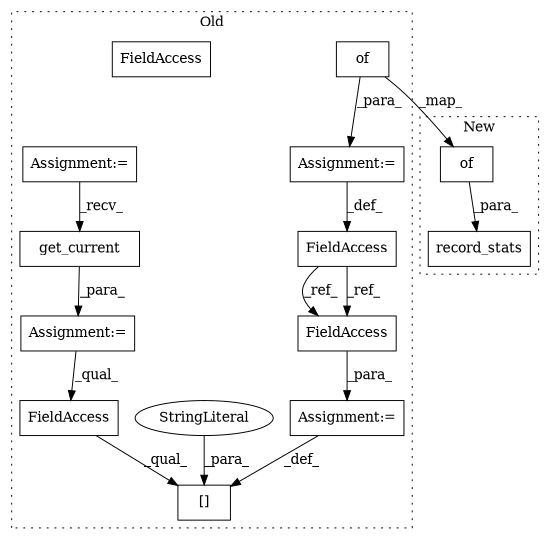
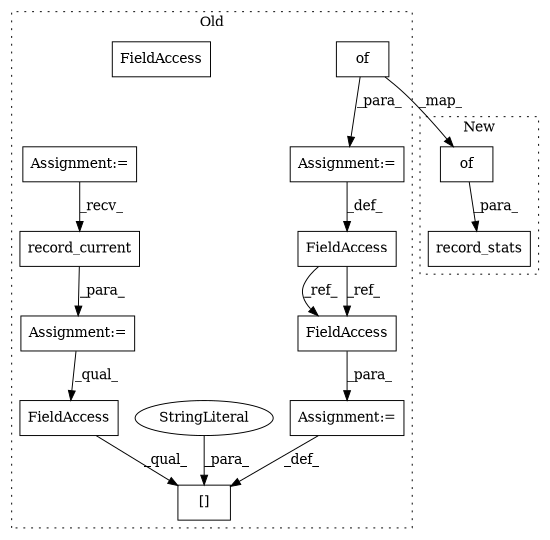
node "get_current": label "get_current" -> "record_current"
